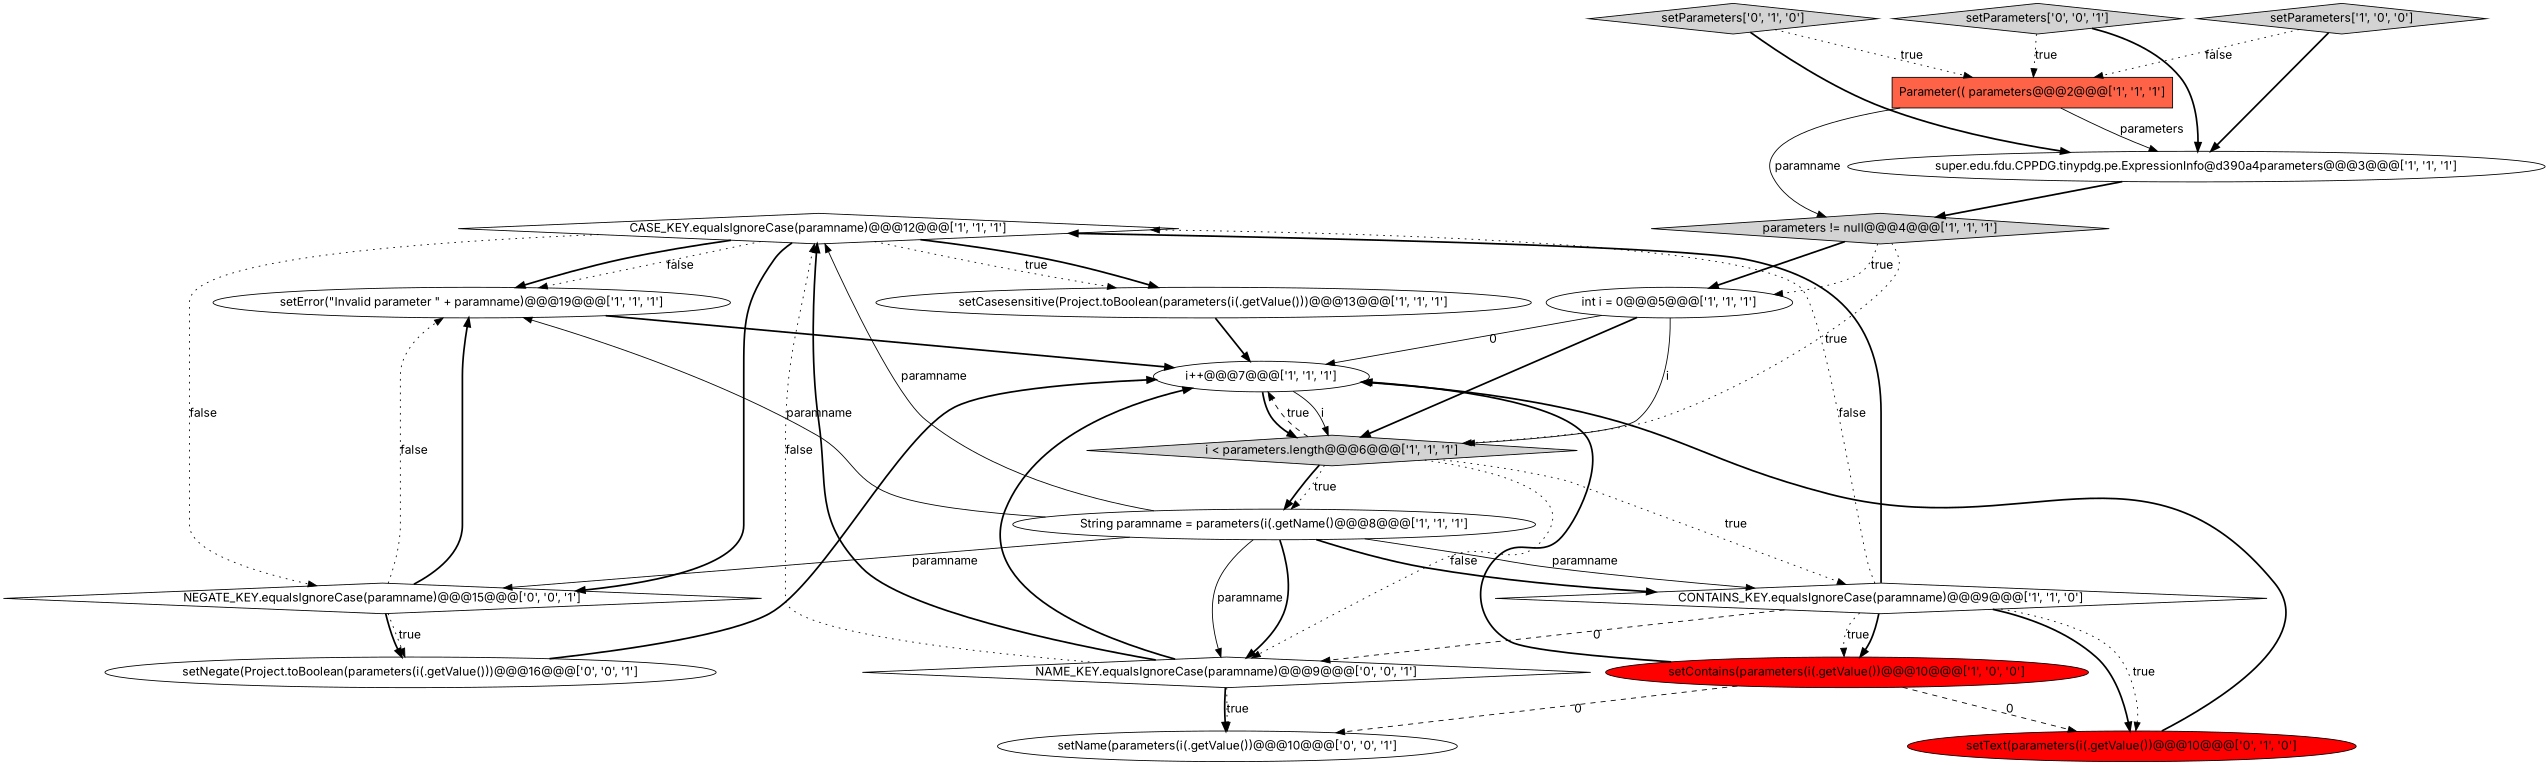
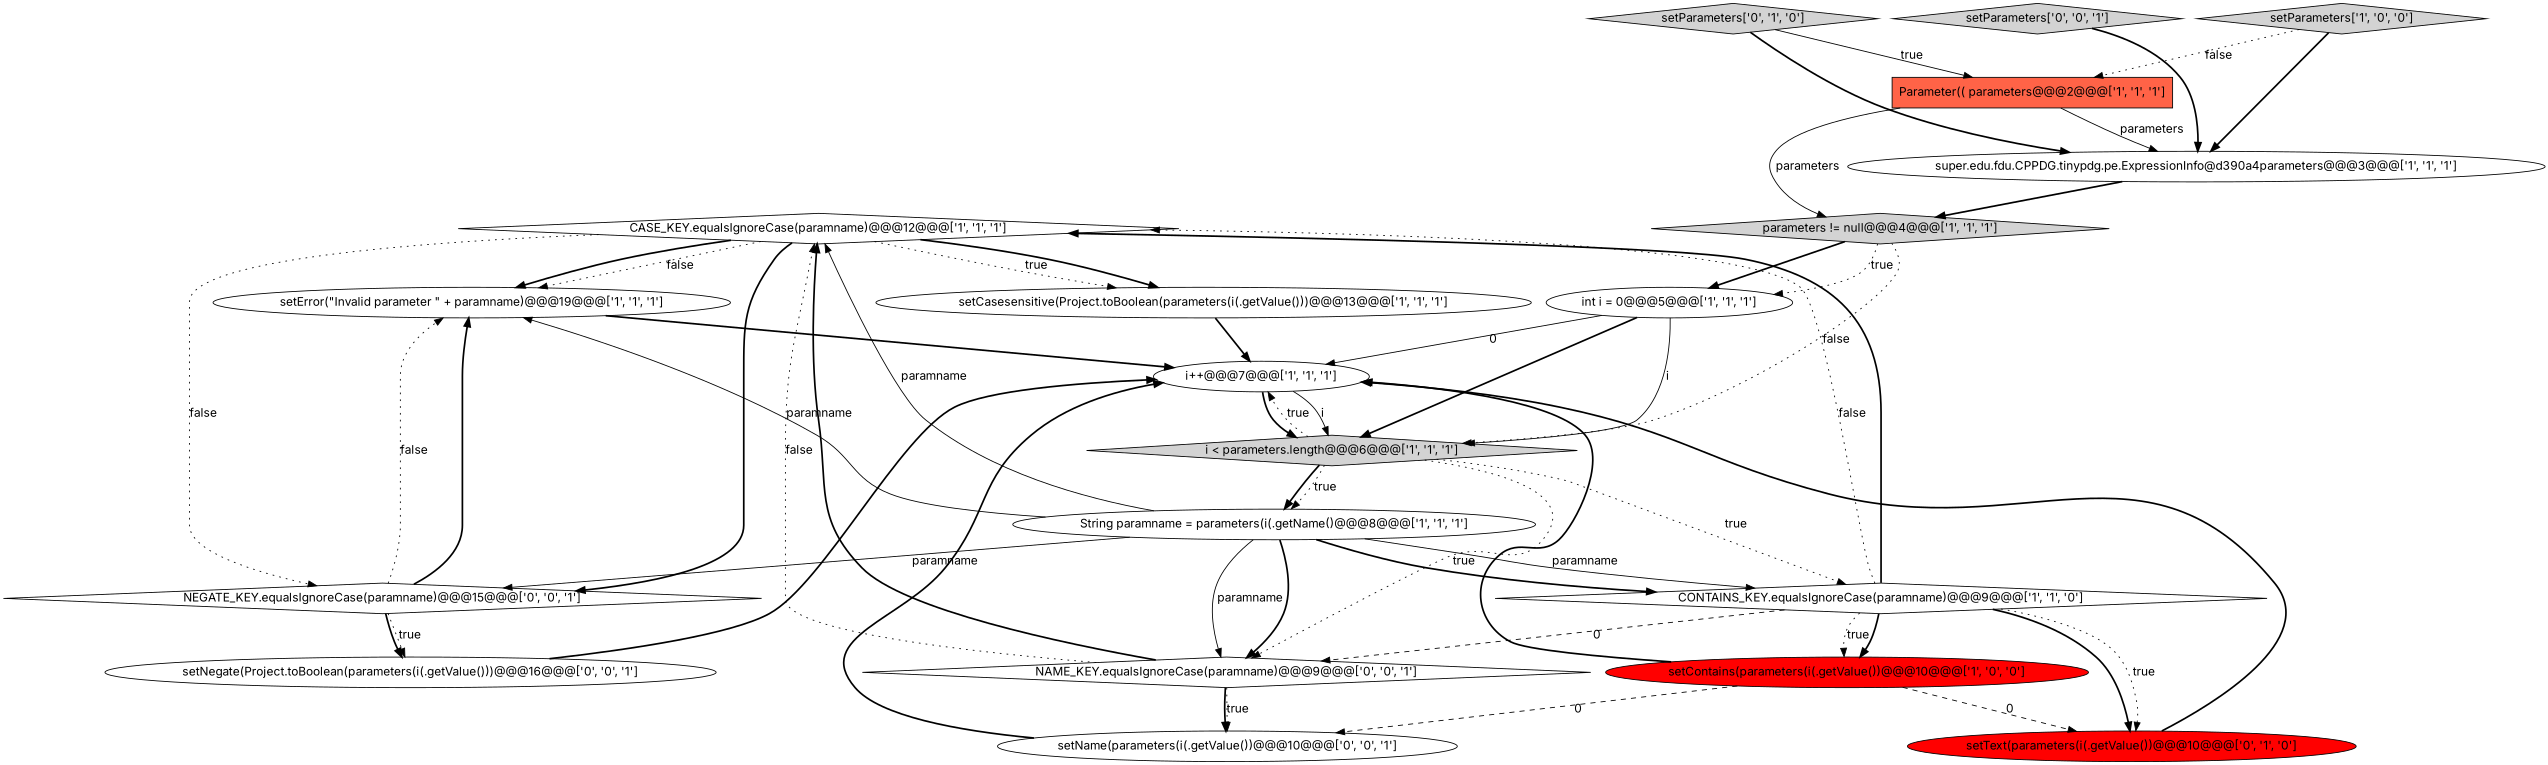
edge "setParameters['0', '0', '1']" -> "Parameter(( parameters@@@2@@@['1', '1', '1']": removed, label "true"
edge "setParameters['0', '1', '0']" -> "Parameter(( parameters@@@2@@@['1', '1', '1']": style dotted -> solid
edge "Parameter(( parameters@@@2@@@['1', '1', '1']" -> "parameters != null@@@4@@@['1', '1', '1']": label "paramname" -> "parameters"
edge "parameters != null@@@4@@@['1', '1', '1']" -> "i < parameters.length@@@6@@@['1', '1', '1']": label "true" -> "false"
edge "i < parameters.length@@@6@@@['1', '1', '1']" -> "i++@@@7@@@['1', '1', '1']": style dashed -> dotted
edge "NAME_KEY.equalsIgnoreCase(paramname)@@@9@@@['0', '0', '1']" -> "i++@@@7@@@['1', '1', '1']": now "setName(parameters(i(.getValue())@@@10@@@['0', '0', '1']" -> "i++@@@7@@@['1', '1', '1']"
edge "i < parameters.length@@@6@@@['1', '1', '1']" -> "NAME_KEY.equalsIgnoreCase(paramname)@@@9@@@['0', '0', '1']": label "false" -> "true"
